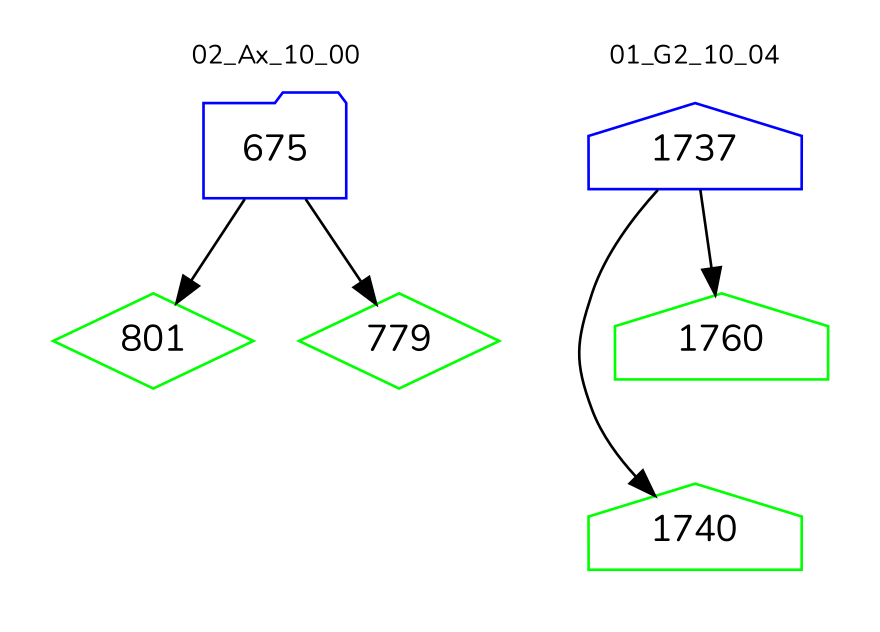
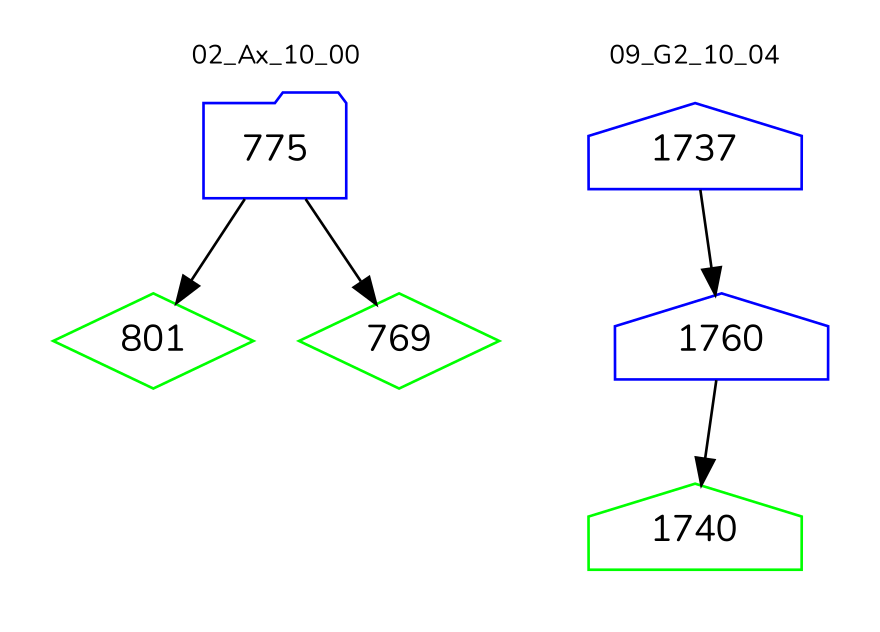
cluster "01_G2_10_04": label "01_G2_10_04" -> "09_G2_10_04"
node "675": label "675" -> "775"
edge "1737" -> "1740": now "1760" -> "1740"
node "779": label "779" -> "769"
node "1760": color green -> blue
